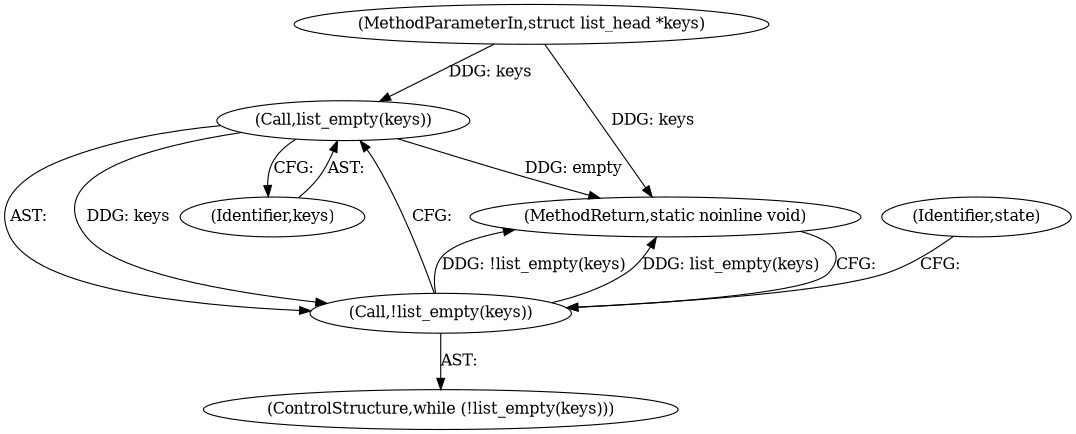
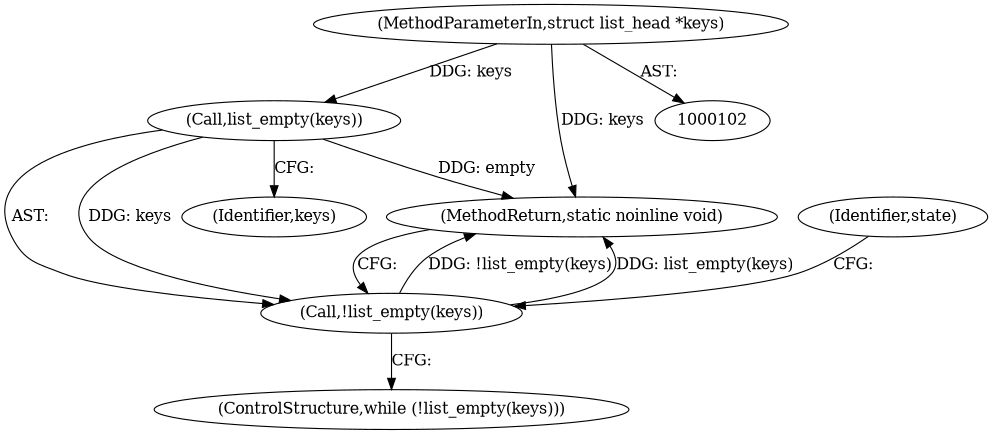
node "1000102": added
edge "(Identifier,keys)" -> "(Call,list_empty(keys))": removed, label "AST:"
edge "(Call,!list_empty(keys))" -> "(Call,list_empty(keys))": removed, label "CFG:"
edge "(Call,!list_empty(keys))" -> "(ControlStructure,while (!list_empty(keys)))": label "AST: " -> "CFG: "
